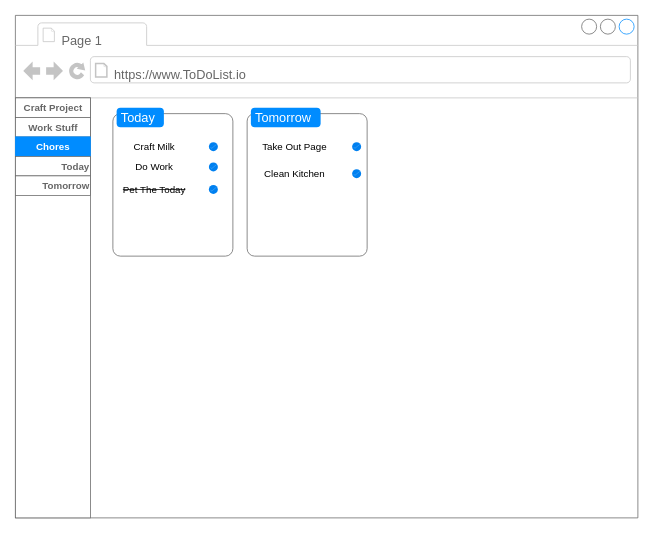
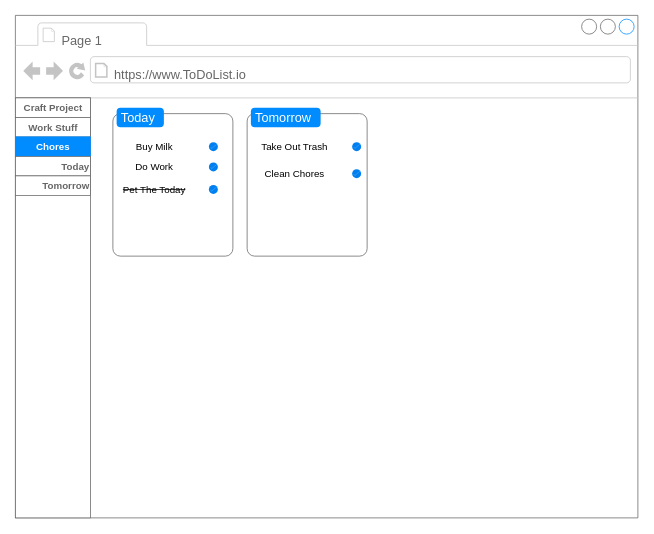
node "Craft Milk": label "Craft Milk" -> "Buy Milk"
node "Take Out Page": label "Take Out Page" -> "Take Out Trash"
node "Clean Kitchen": label "Clean Kitchen" -> "Clean Chores"
